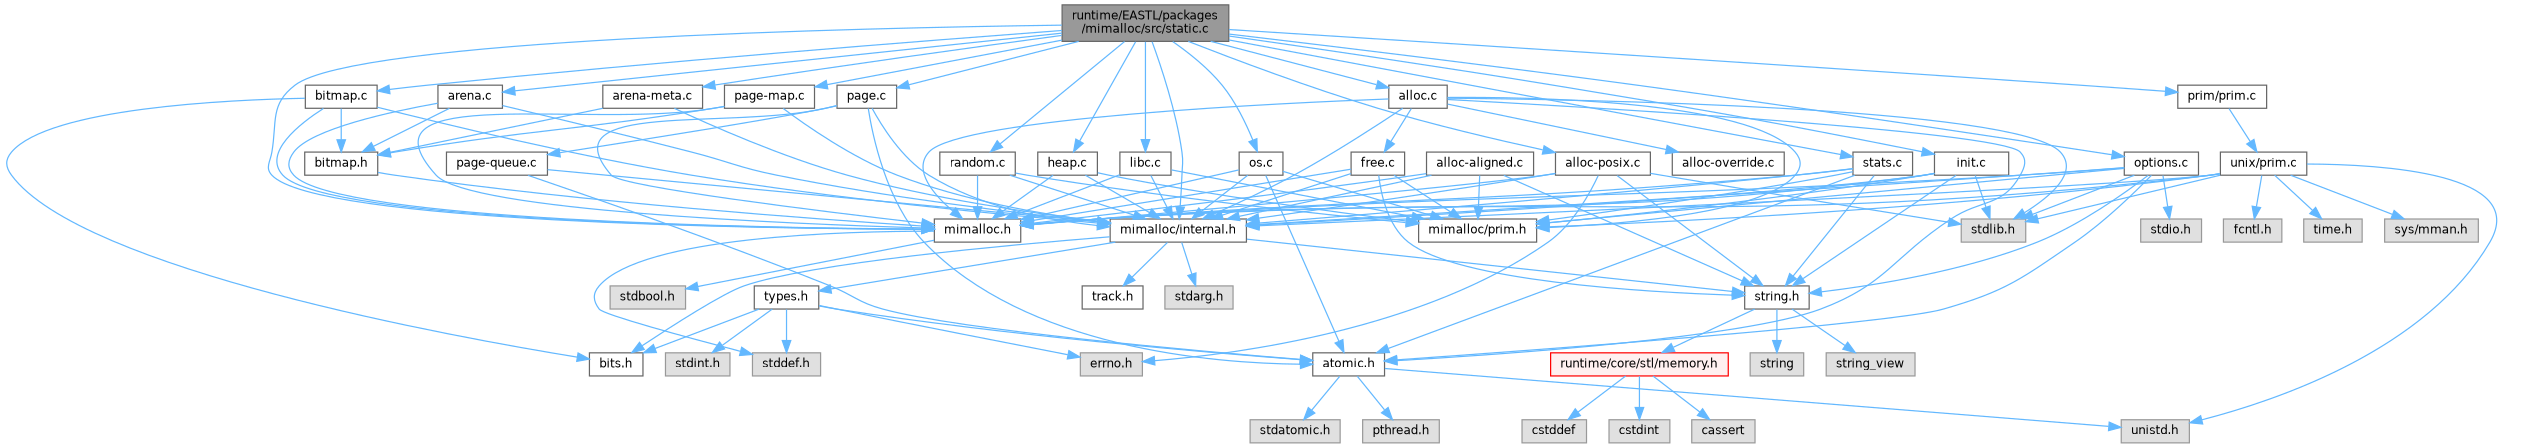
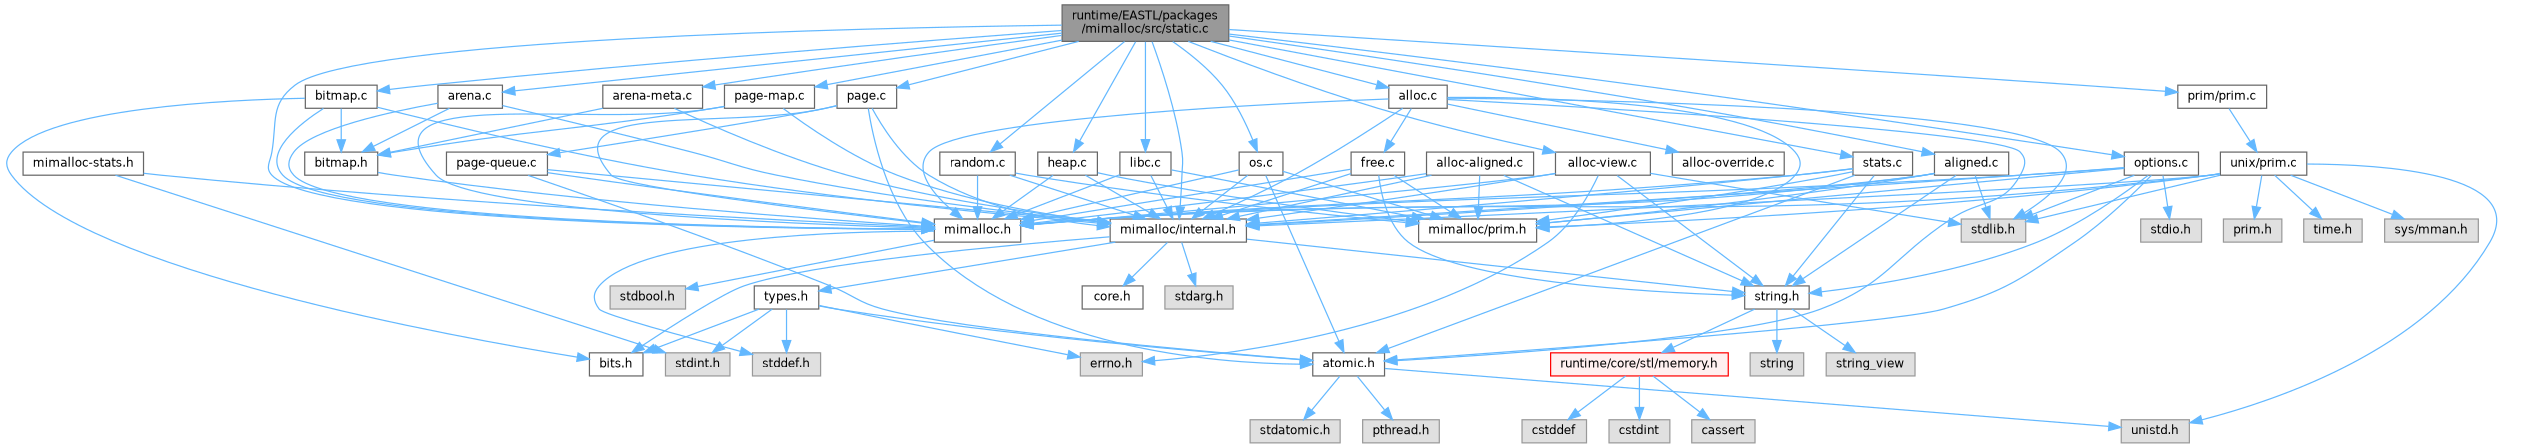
node "mimalloc-stats.h": added
node "alloc-posix.c": label "alloc-posix.c" -> "alloc-view.c"
node "init.c": label "init.c" -> "aligned.c"
edge "page-queue.c" -> "mimalloc.h": added
node "fcntl.h": label "fcntl.h" -> "prim.h"
node "track.h": label "track.h" -> "core.h"
